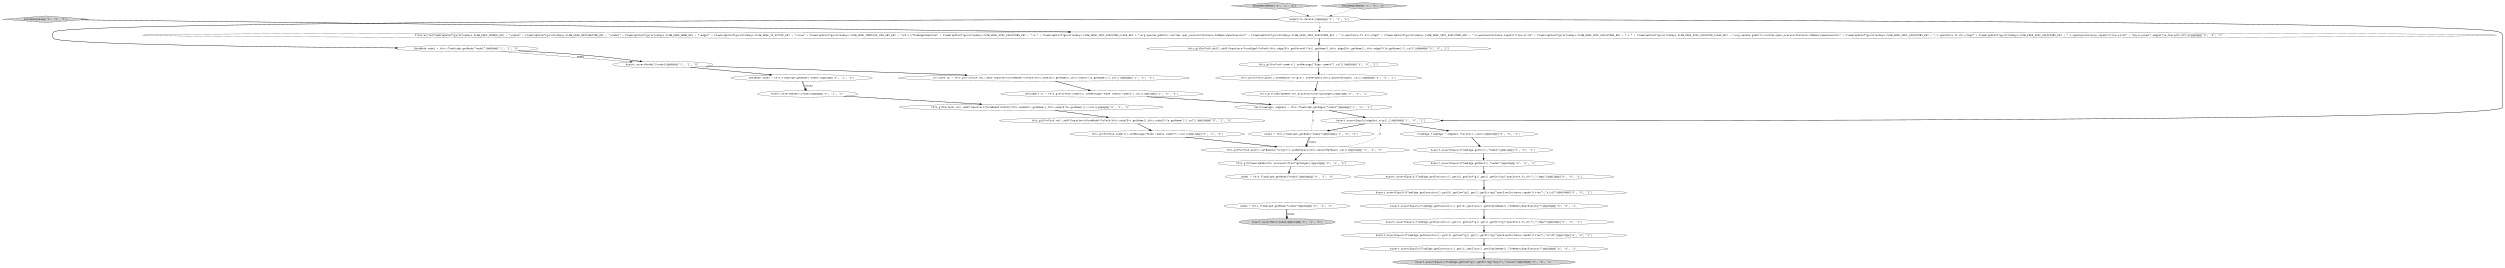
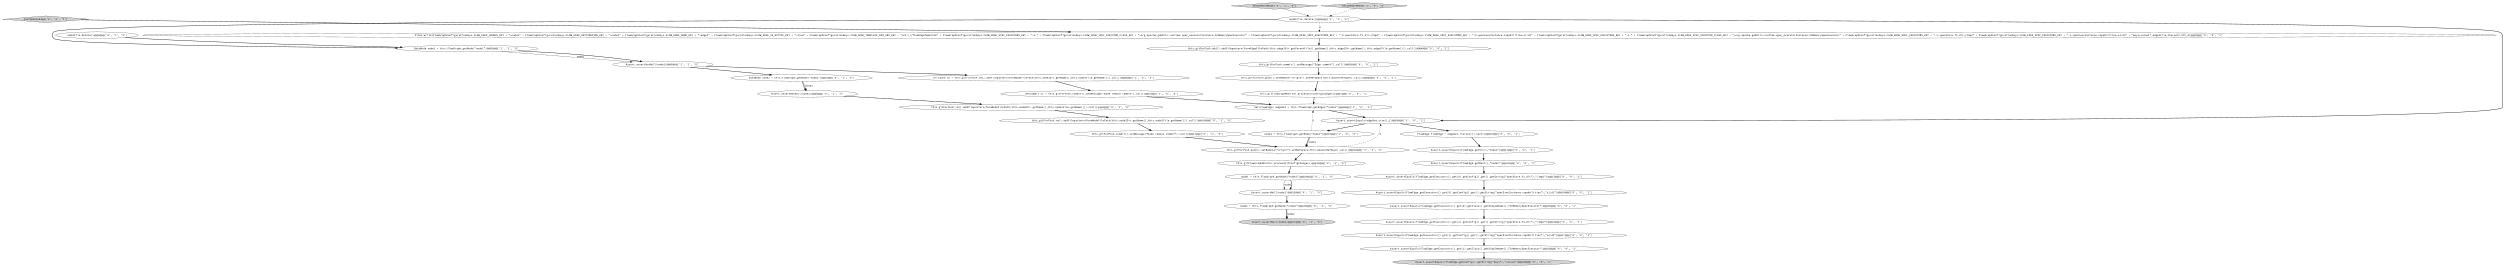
node "node2File.delete()@@@4@@@['0', '1', '0']": added
node "Assert.assertNull(node1)@@@15@@@['0', '1', '0']": added
